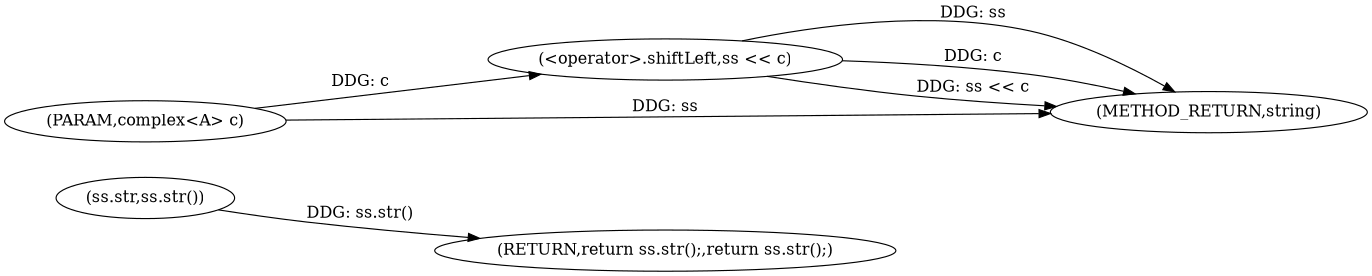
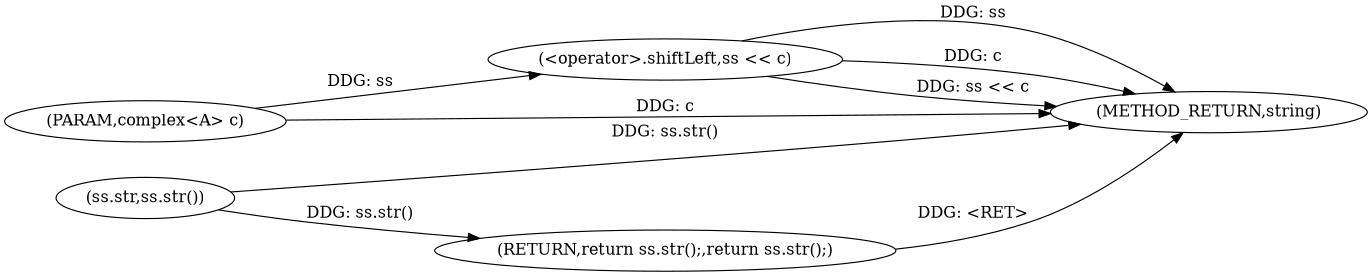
edge "(PARAM,complex<A> c)" -> "(<operator>.shiftLeft,ss << c)": label "DDG: c" -> "DDG: ss"
edge "(PARAM,complex<A> c)" -> "(METHOD_RETURN,string)": label "DDG: ss" -> "DDG: c"
edge "(ss.str,ss.str())" -> "(METHOD_RETURN,string)": added, label "DDG: ss.str()"
edge "(RETURN,return ss.str();,return ss.str();)" -> "(METHOD_RETURN,string)": added, label "DDG: <RET>"
